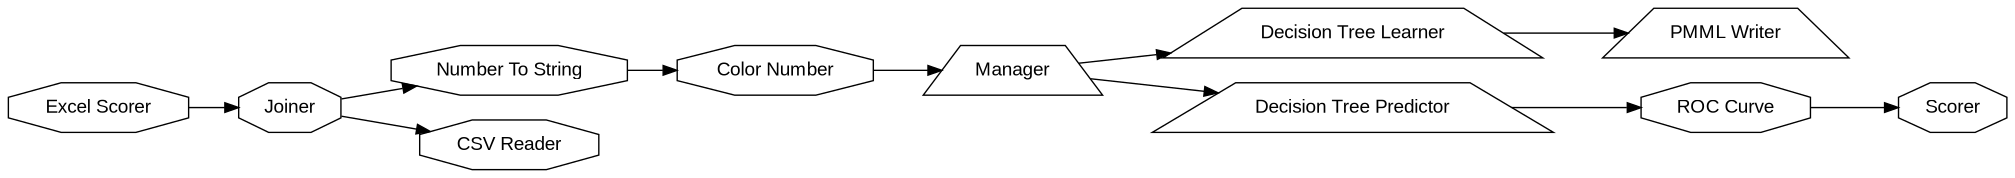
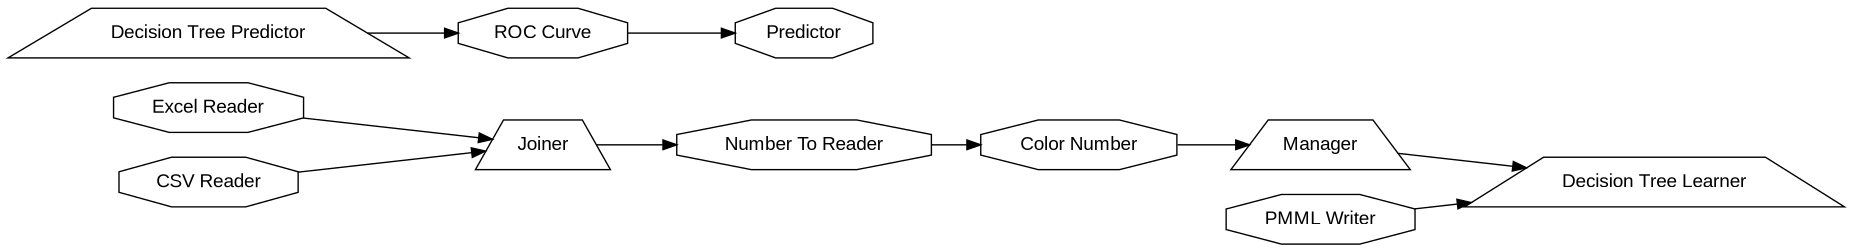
edge "Decision Tree Learner" -> "PMML Writer": reversed
node "PMML Writer": shape trapezium -> octagon
node "Number To String": label "Number To String" -> "Number To Reader"
edge "Manager" -> "Decision Tree Predictor": removed
node "Excel Scorer": label "Excel Scorer" -> "Excel Reader"
node "Joiner": shape octagon -> trapezium
node "Scorer": label "Scorer" -> "Predictor"
edge "Joiner" -> "CSV Reader": reversed
